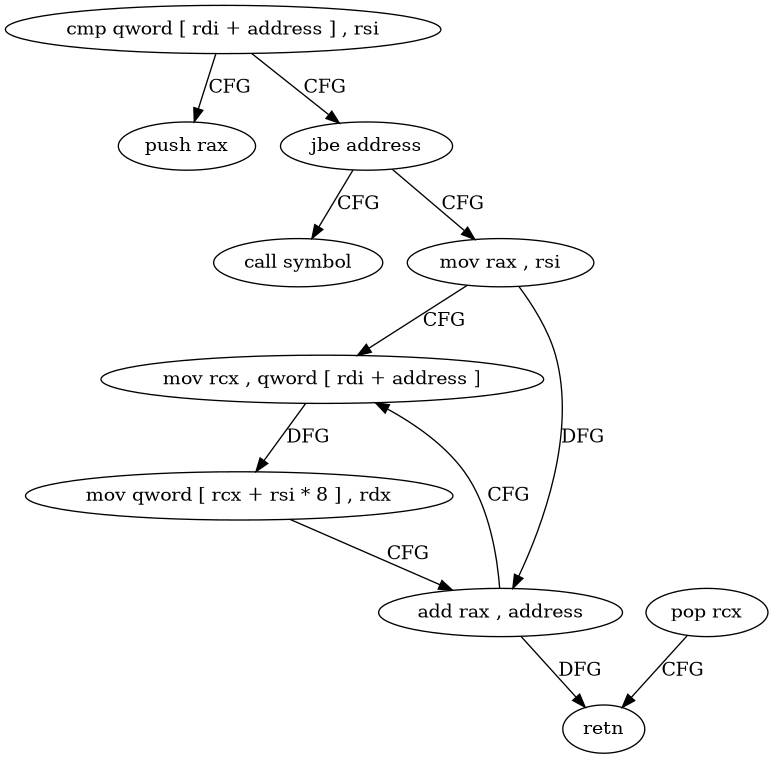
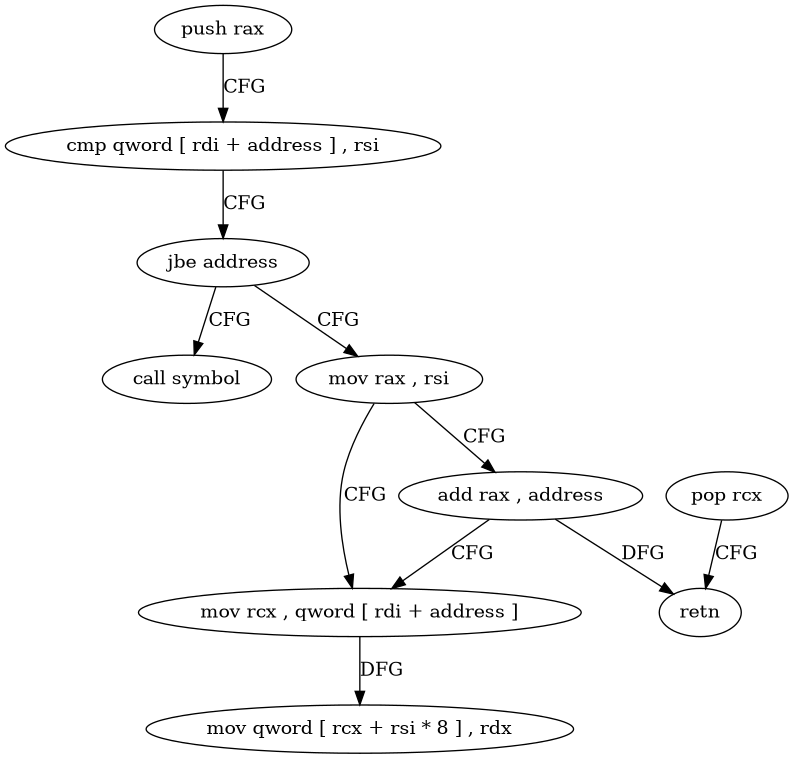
edge "cmp qword [ rdi + address ] , rsi" -> "push rax": reversed
edge "mov rax , rsi" -> "add rax , address": label "DFG" -> "CFG"
edge "mov qword [ rcx + rsi * 8 ] , rdx" -> "add rax , address": removed, label "CFG"
